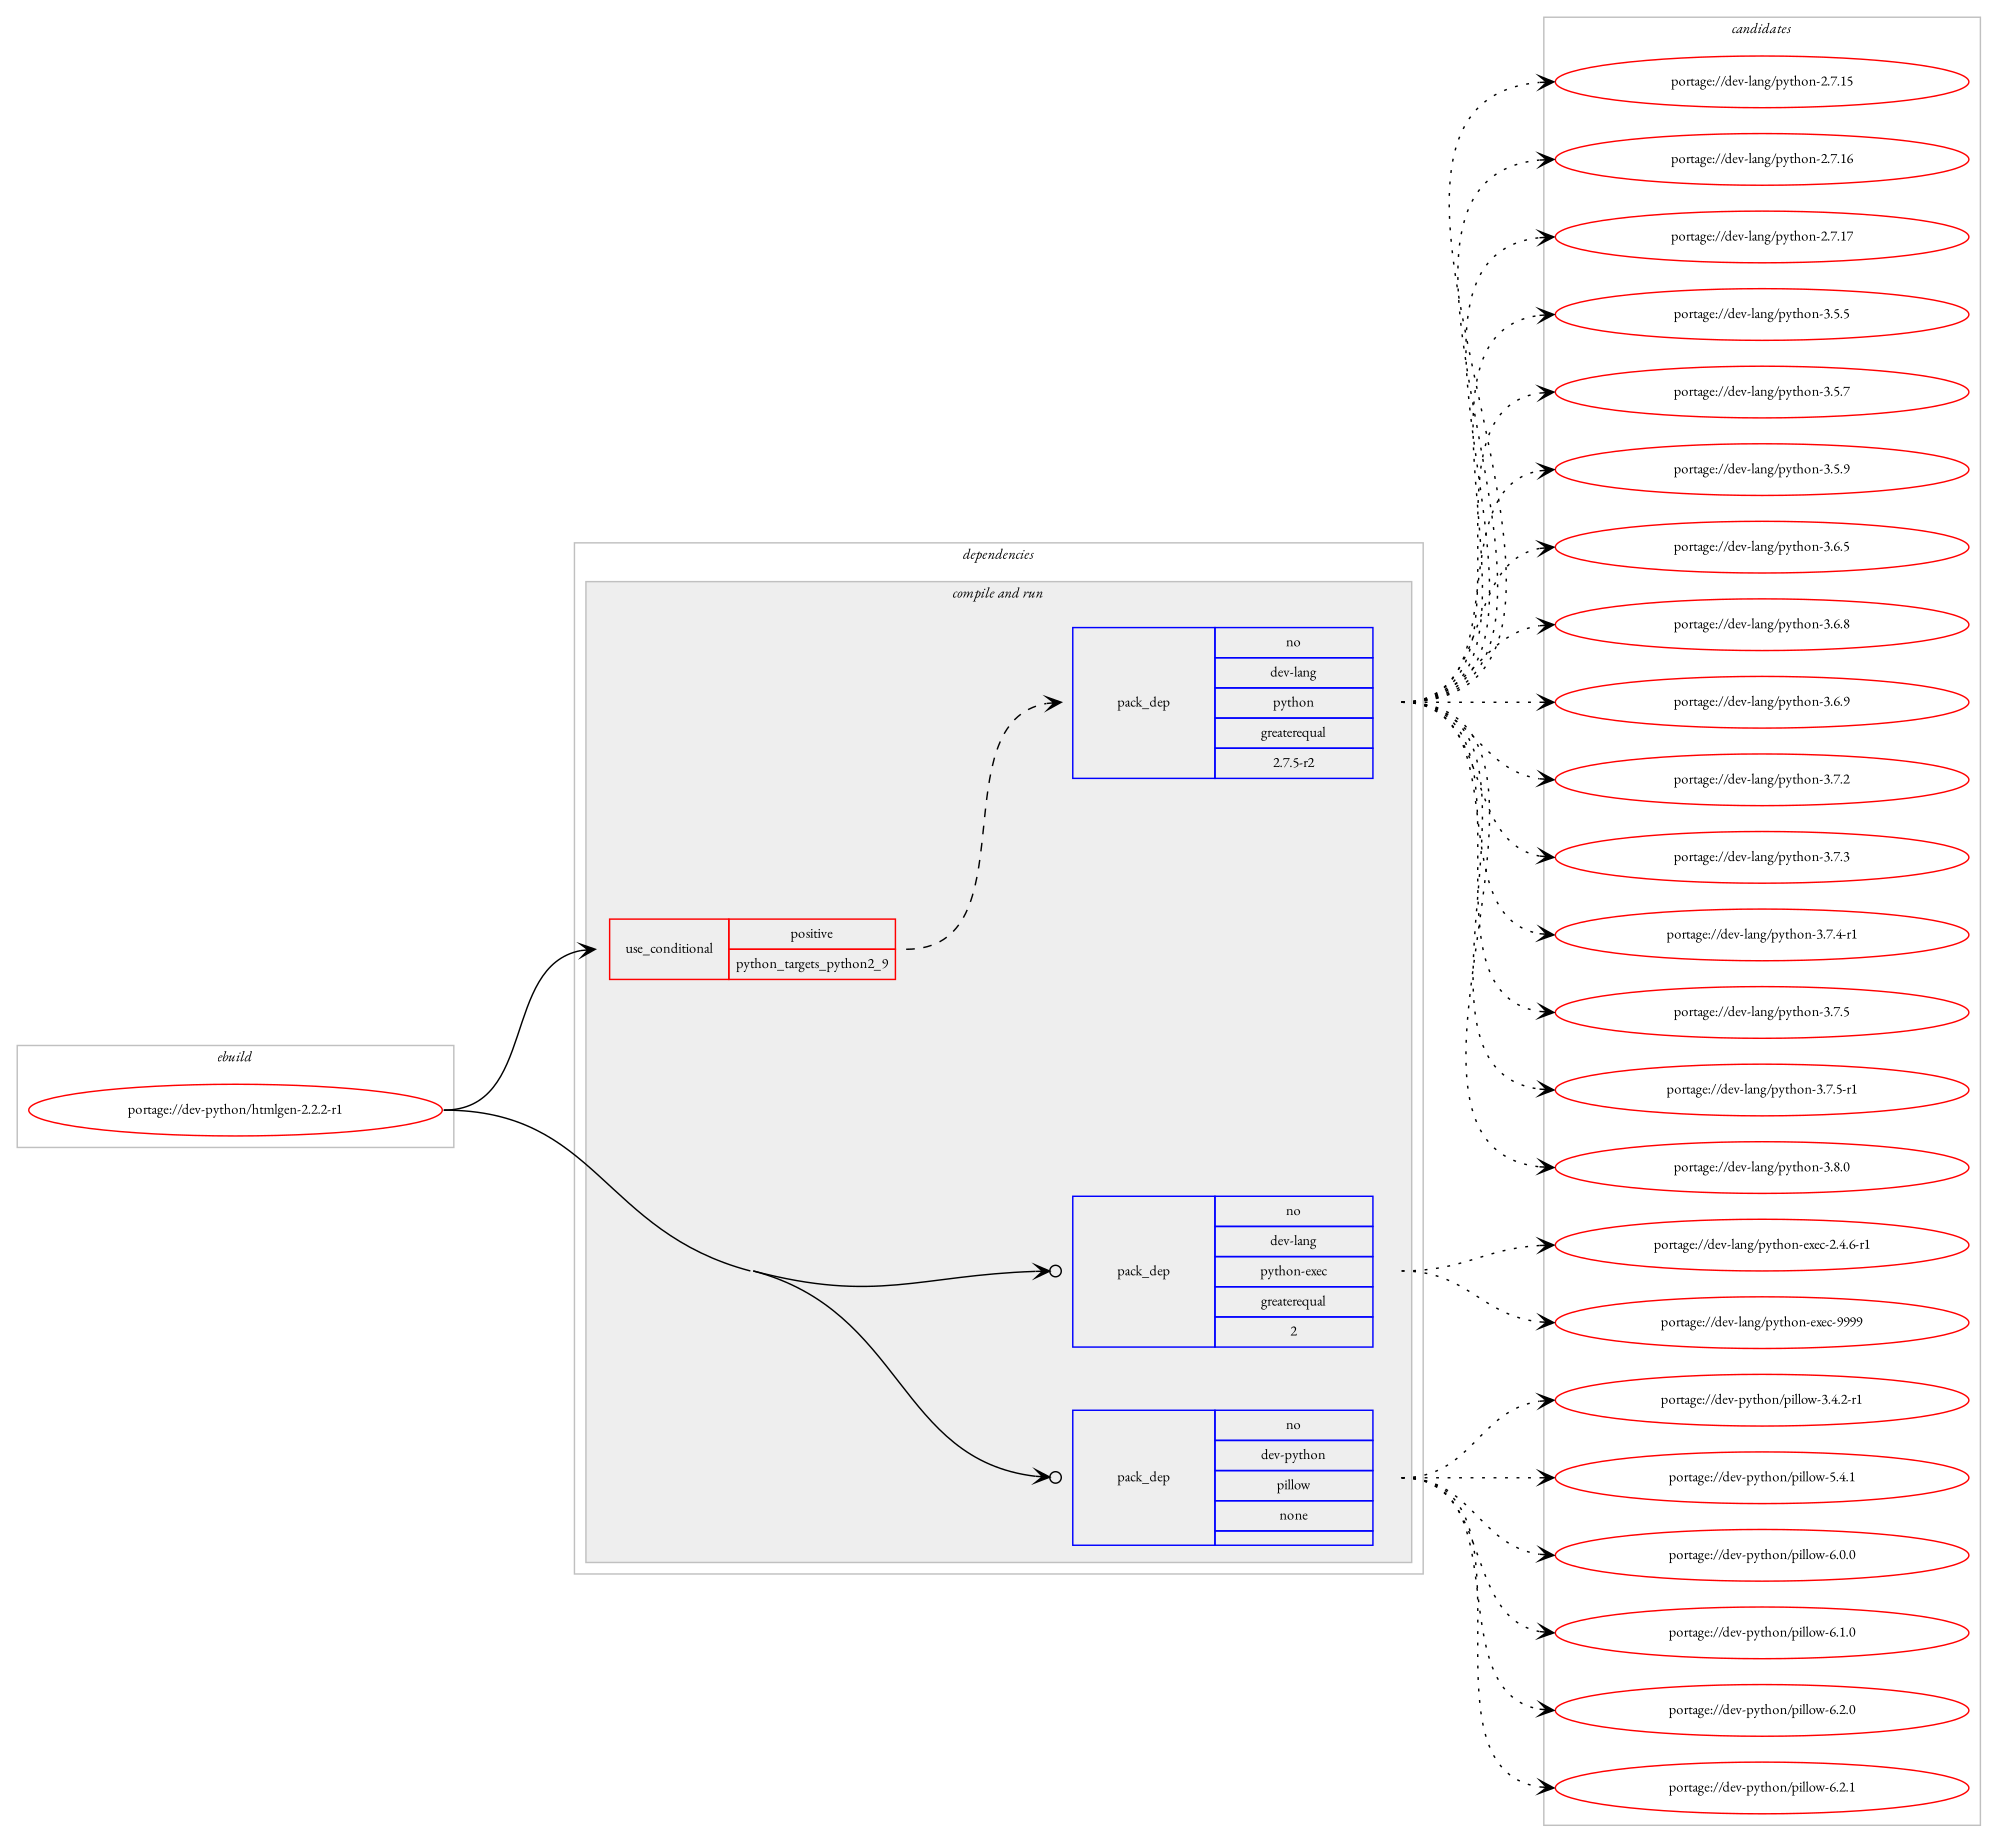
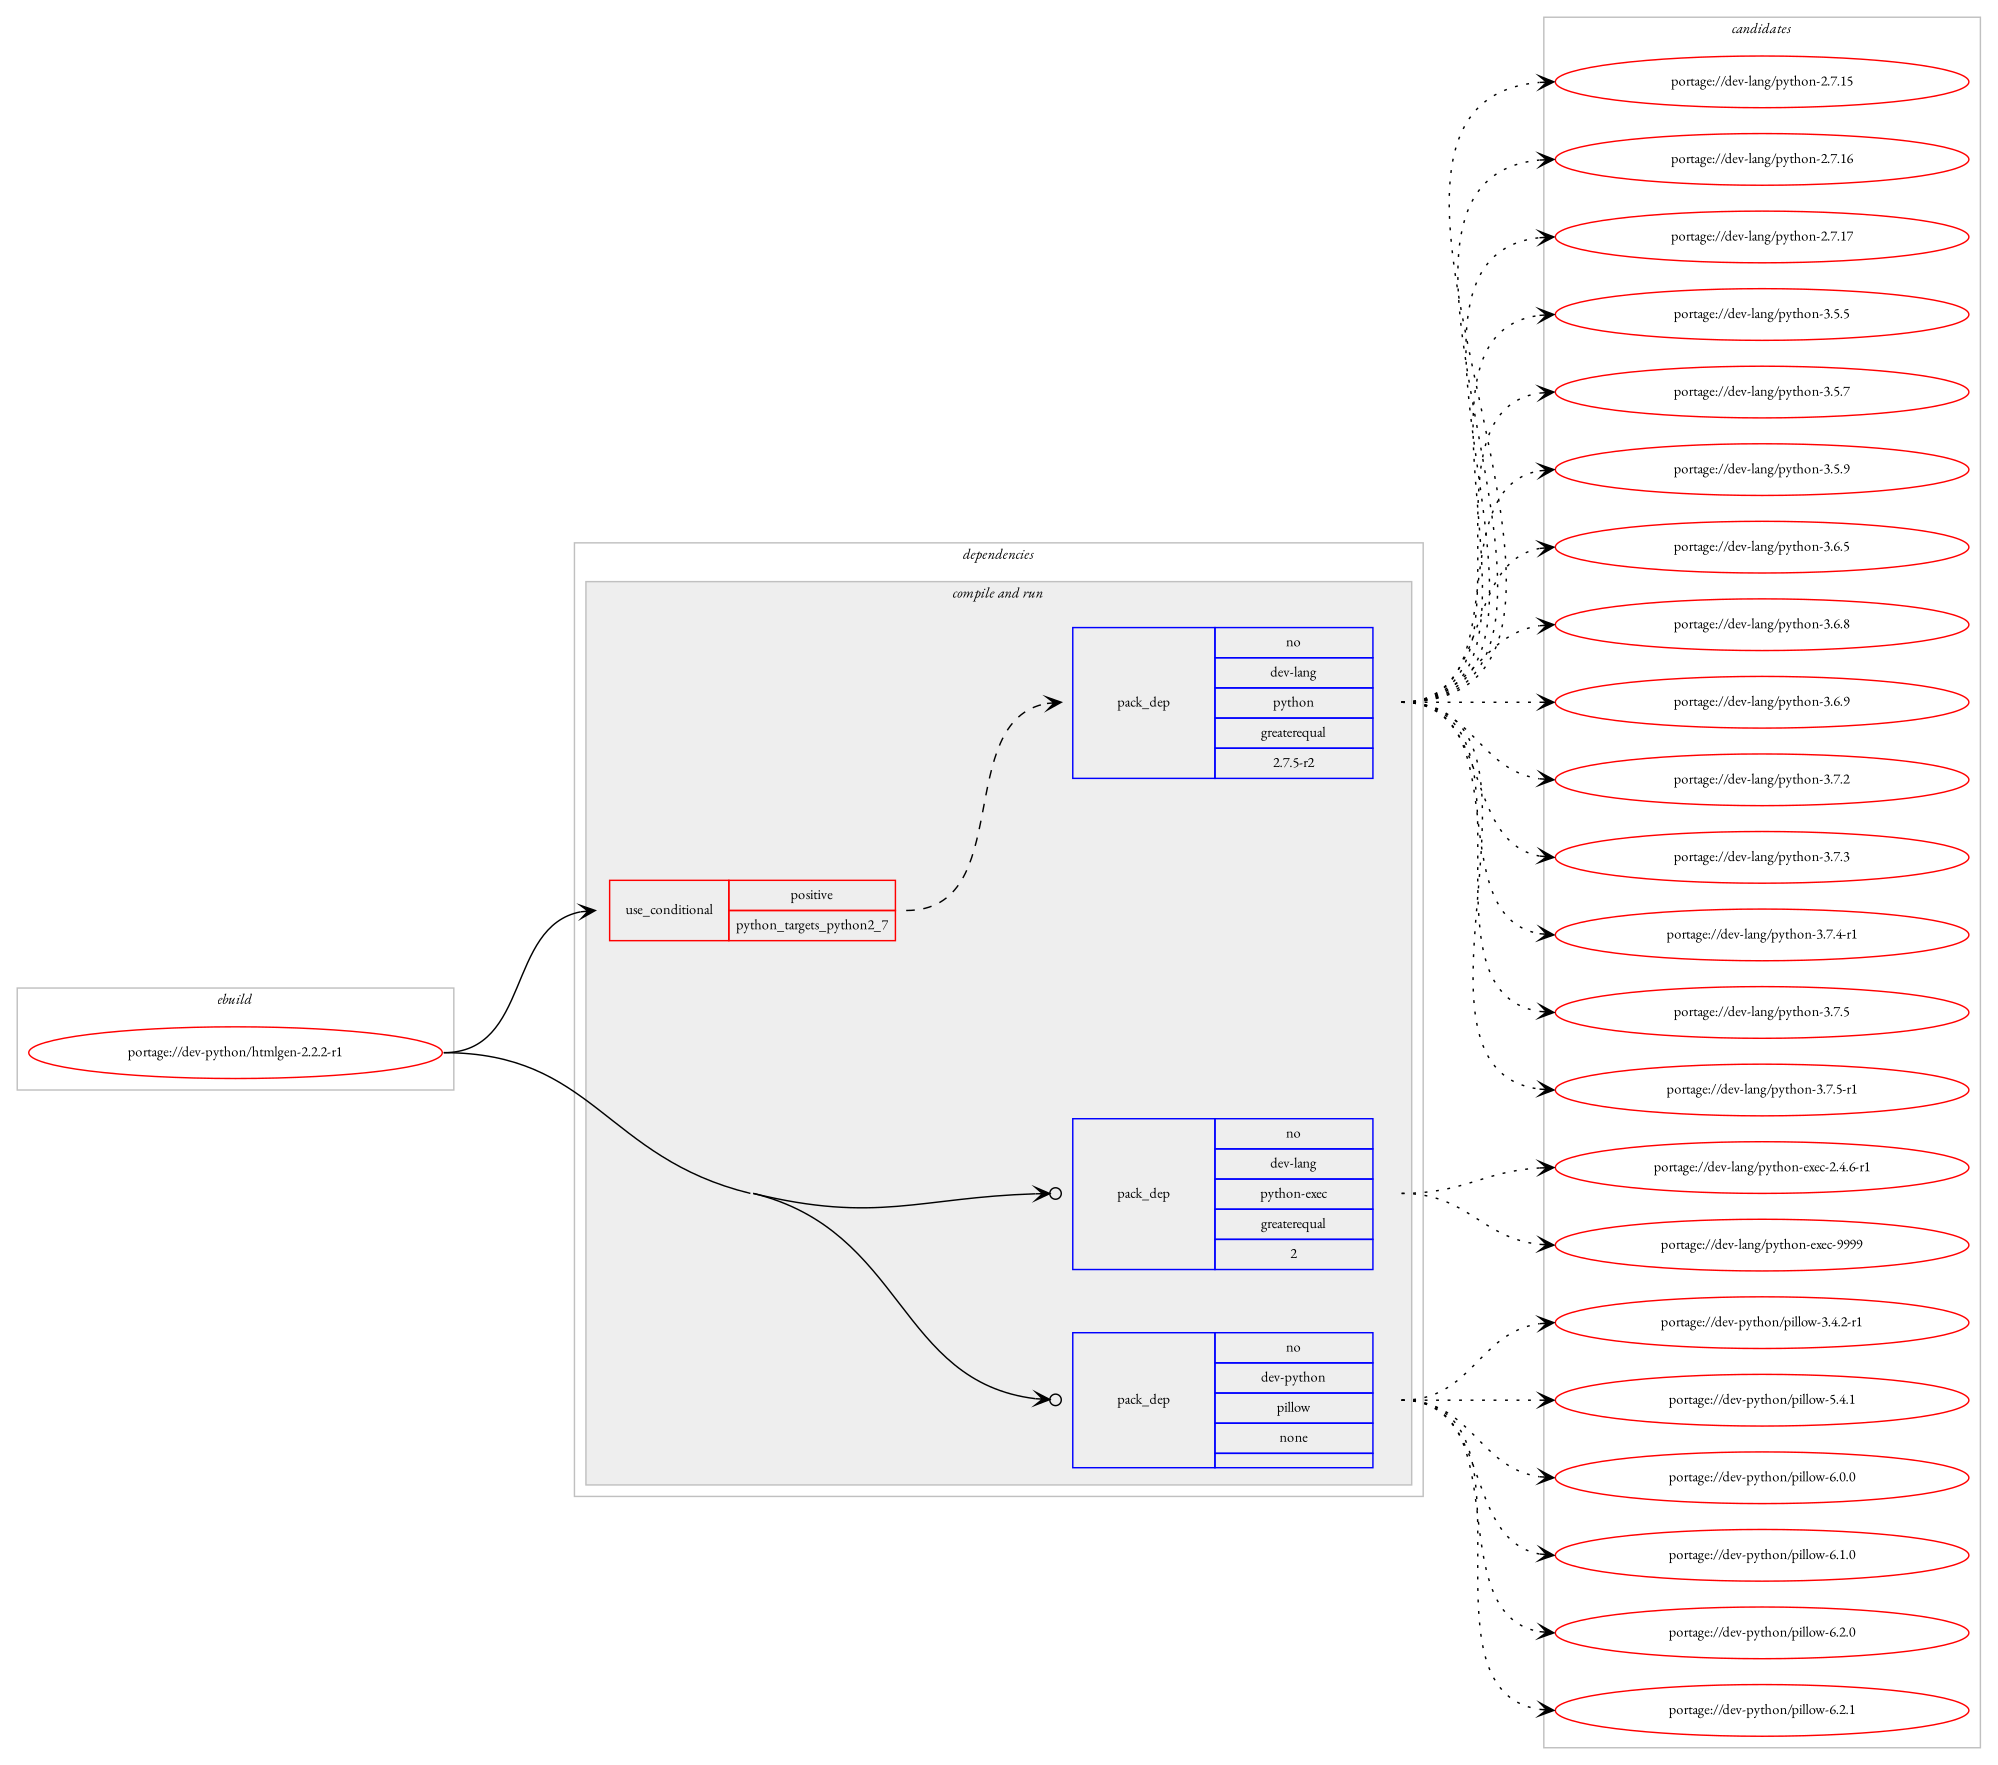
node "use_conditional": text "python_targets_python2_9" -> "python_targets_python2_7"
node "portage://dev-lang/python-3.8.0": removed
